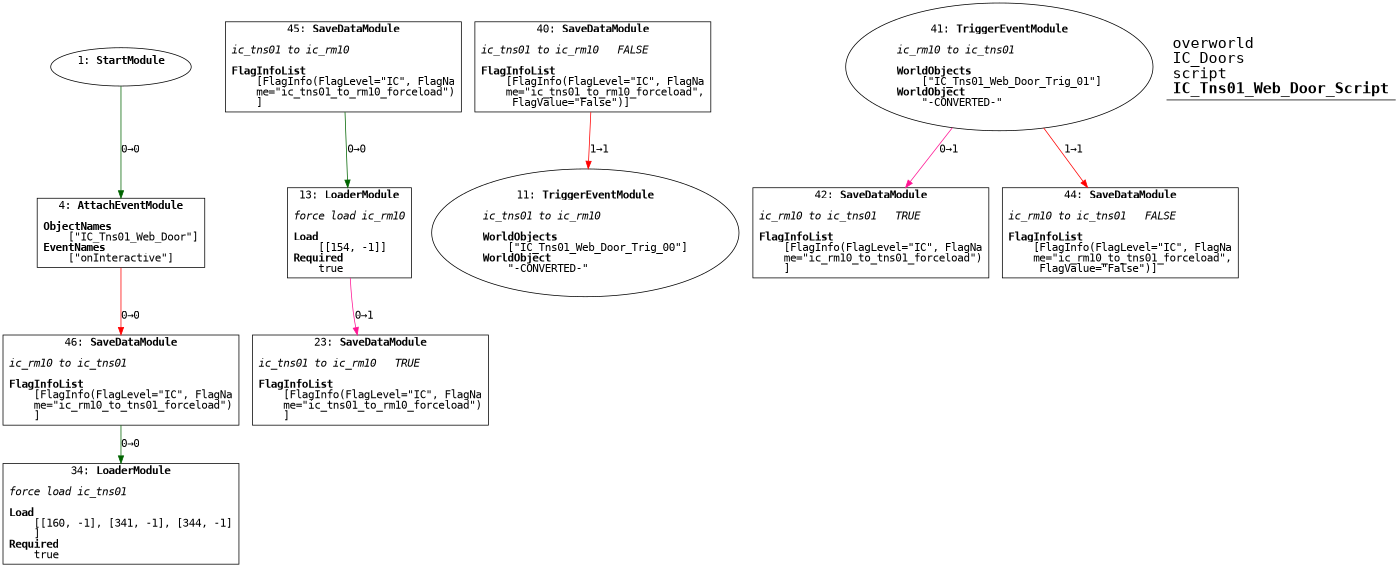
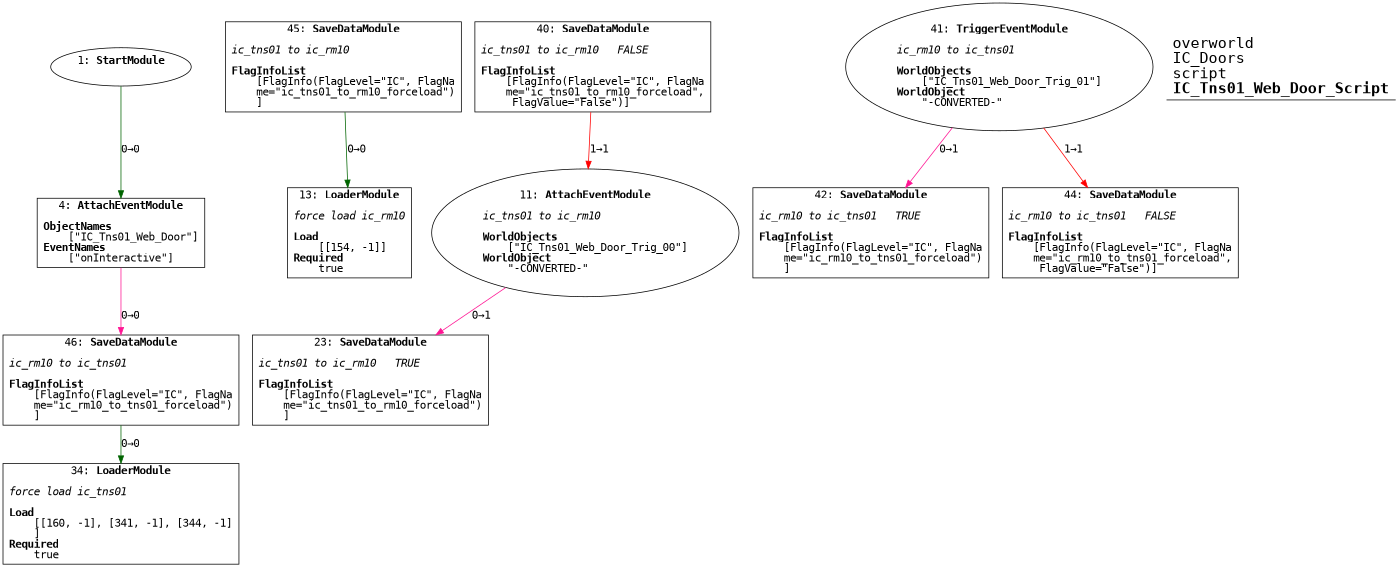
node "11:": text "TriggerEventModule" -> "AttachEventModule"
edge "4:" -> "46:": color red -> deeppink
edge "13:" -> "23:": now "11:" -> "23:"
